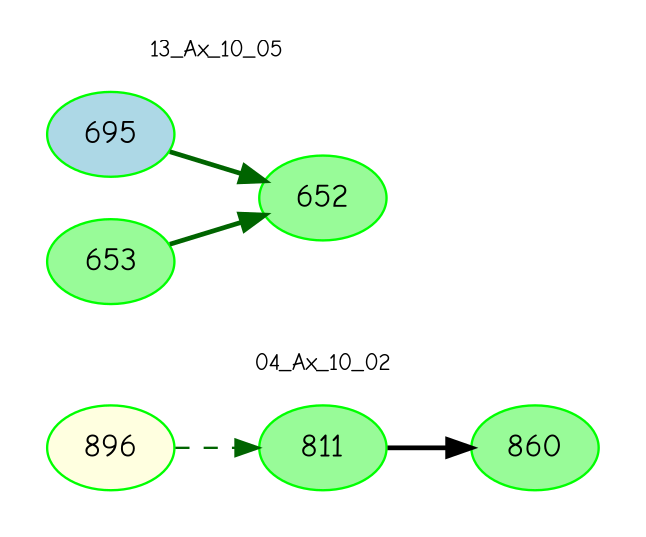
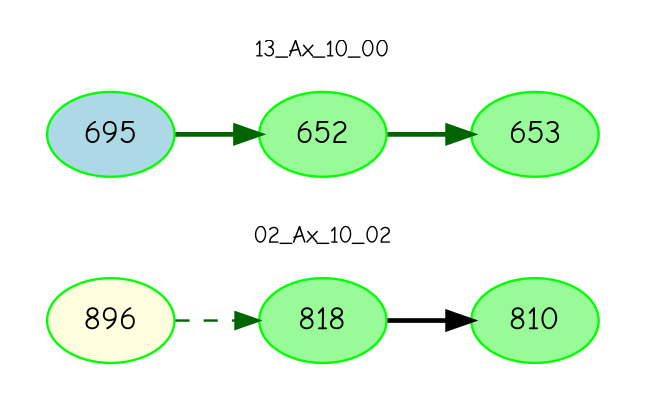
cluster "13_Ax_10_05": label "13_Ax_10_05" -> "13_Ax_10_00"
edge "653" -> "652": reversed
cluster "04_Ax_10_02": label "04_Ax_10_02" -> "02_Ax_10_02"
node "811": label "811" -> "818"
node "860": label "860" -> "810"
